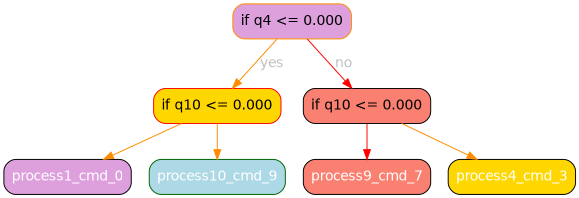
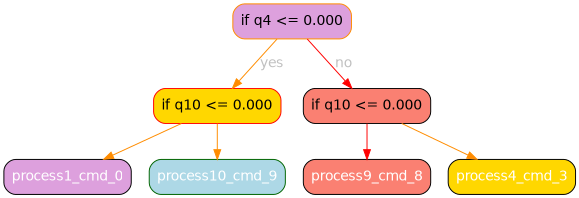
node "process9_cmd_7": label "process9_cmd_7" -> "process9_cmd_8"
